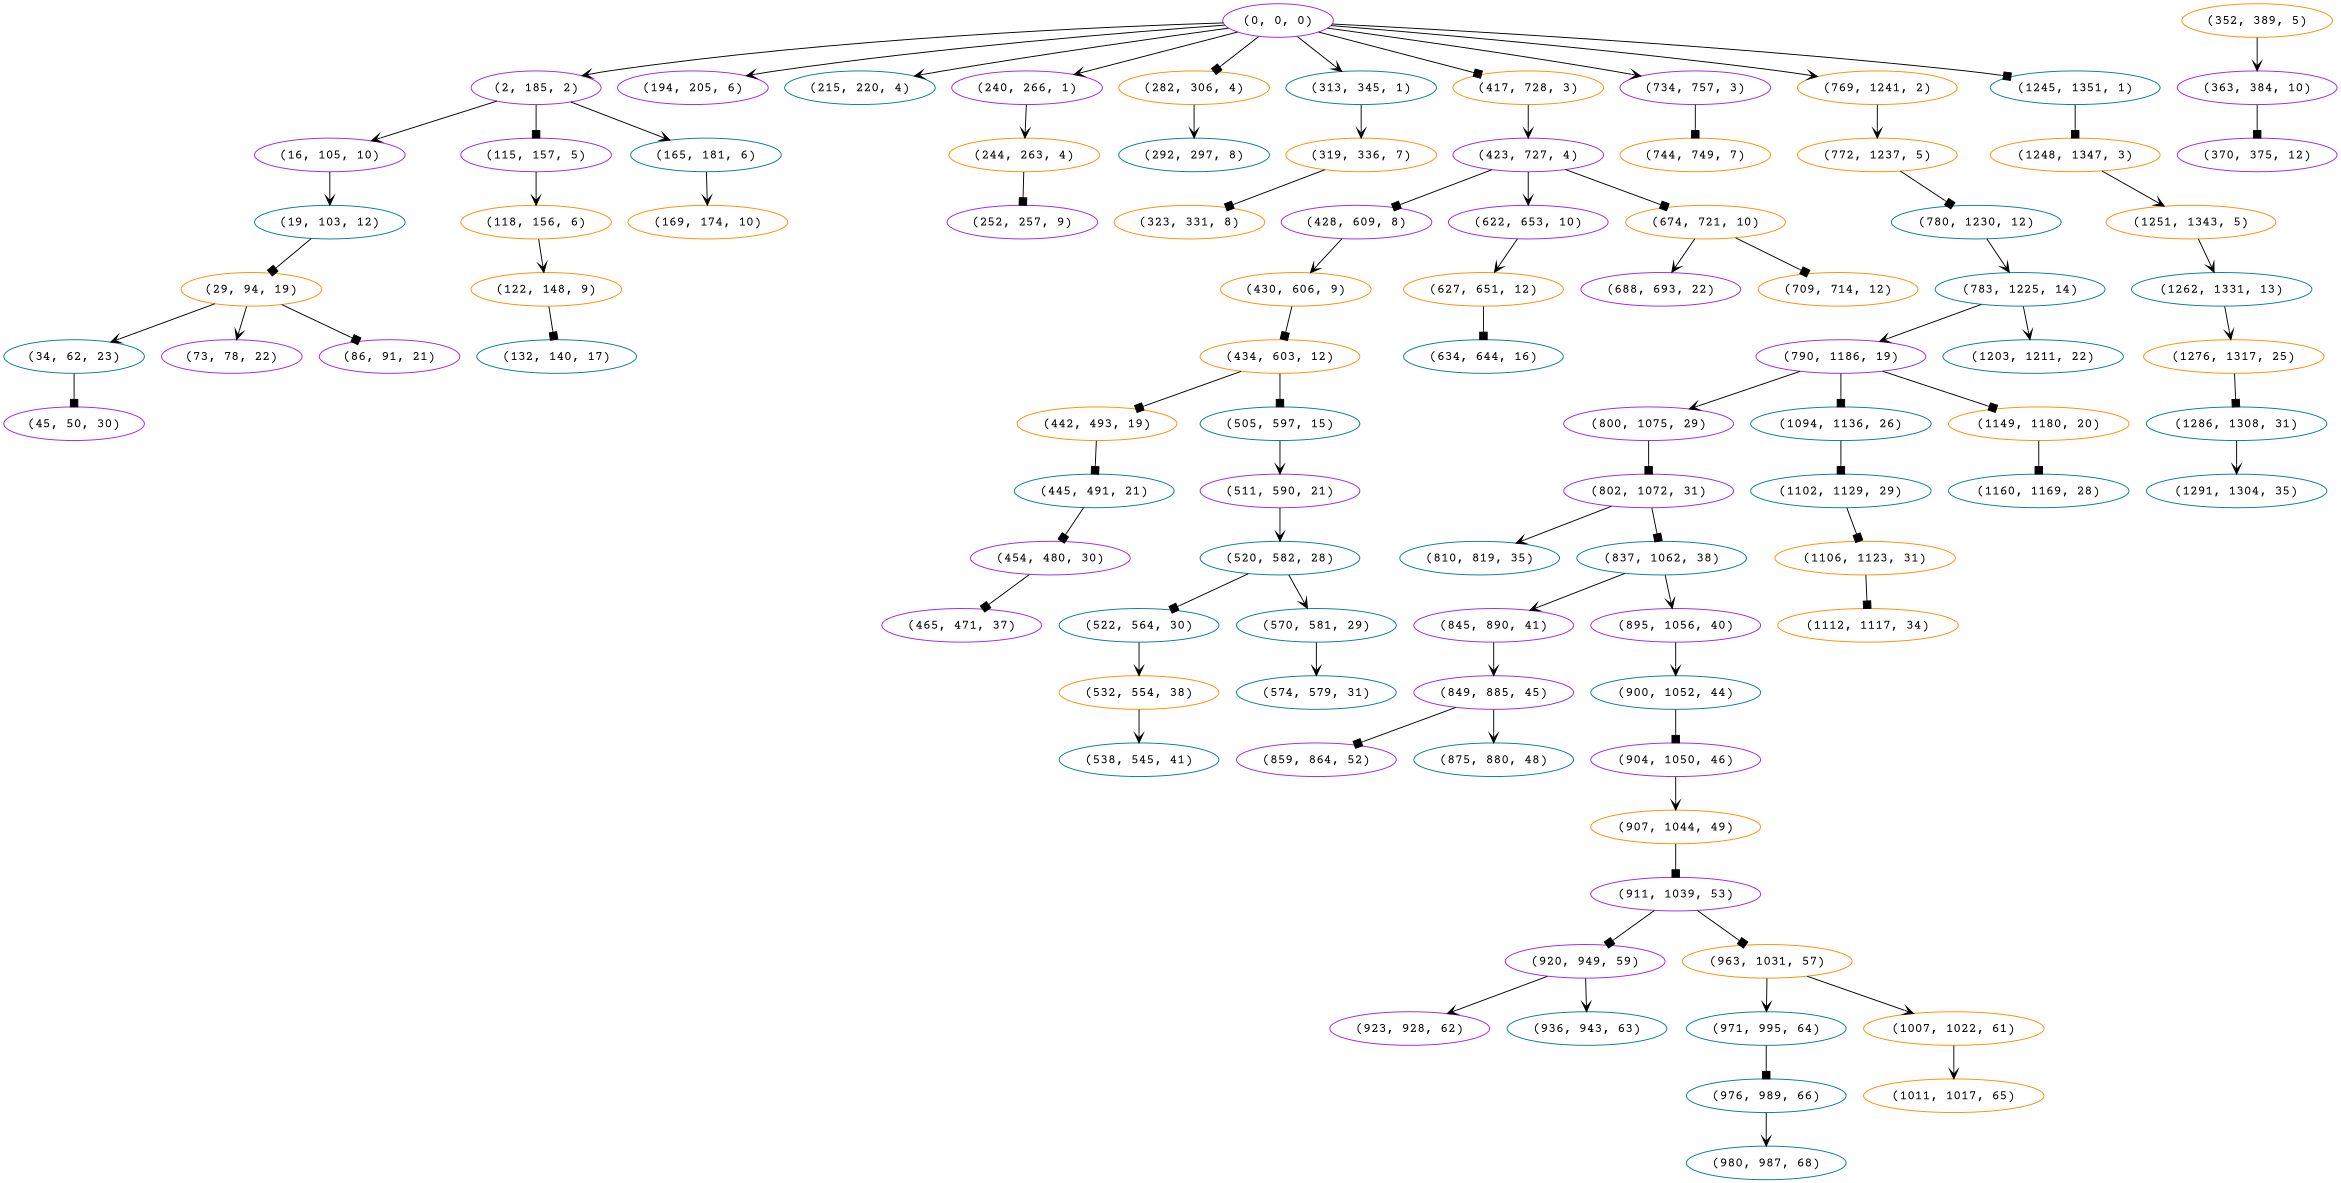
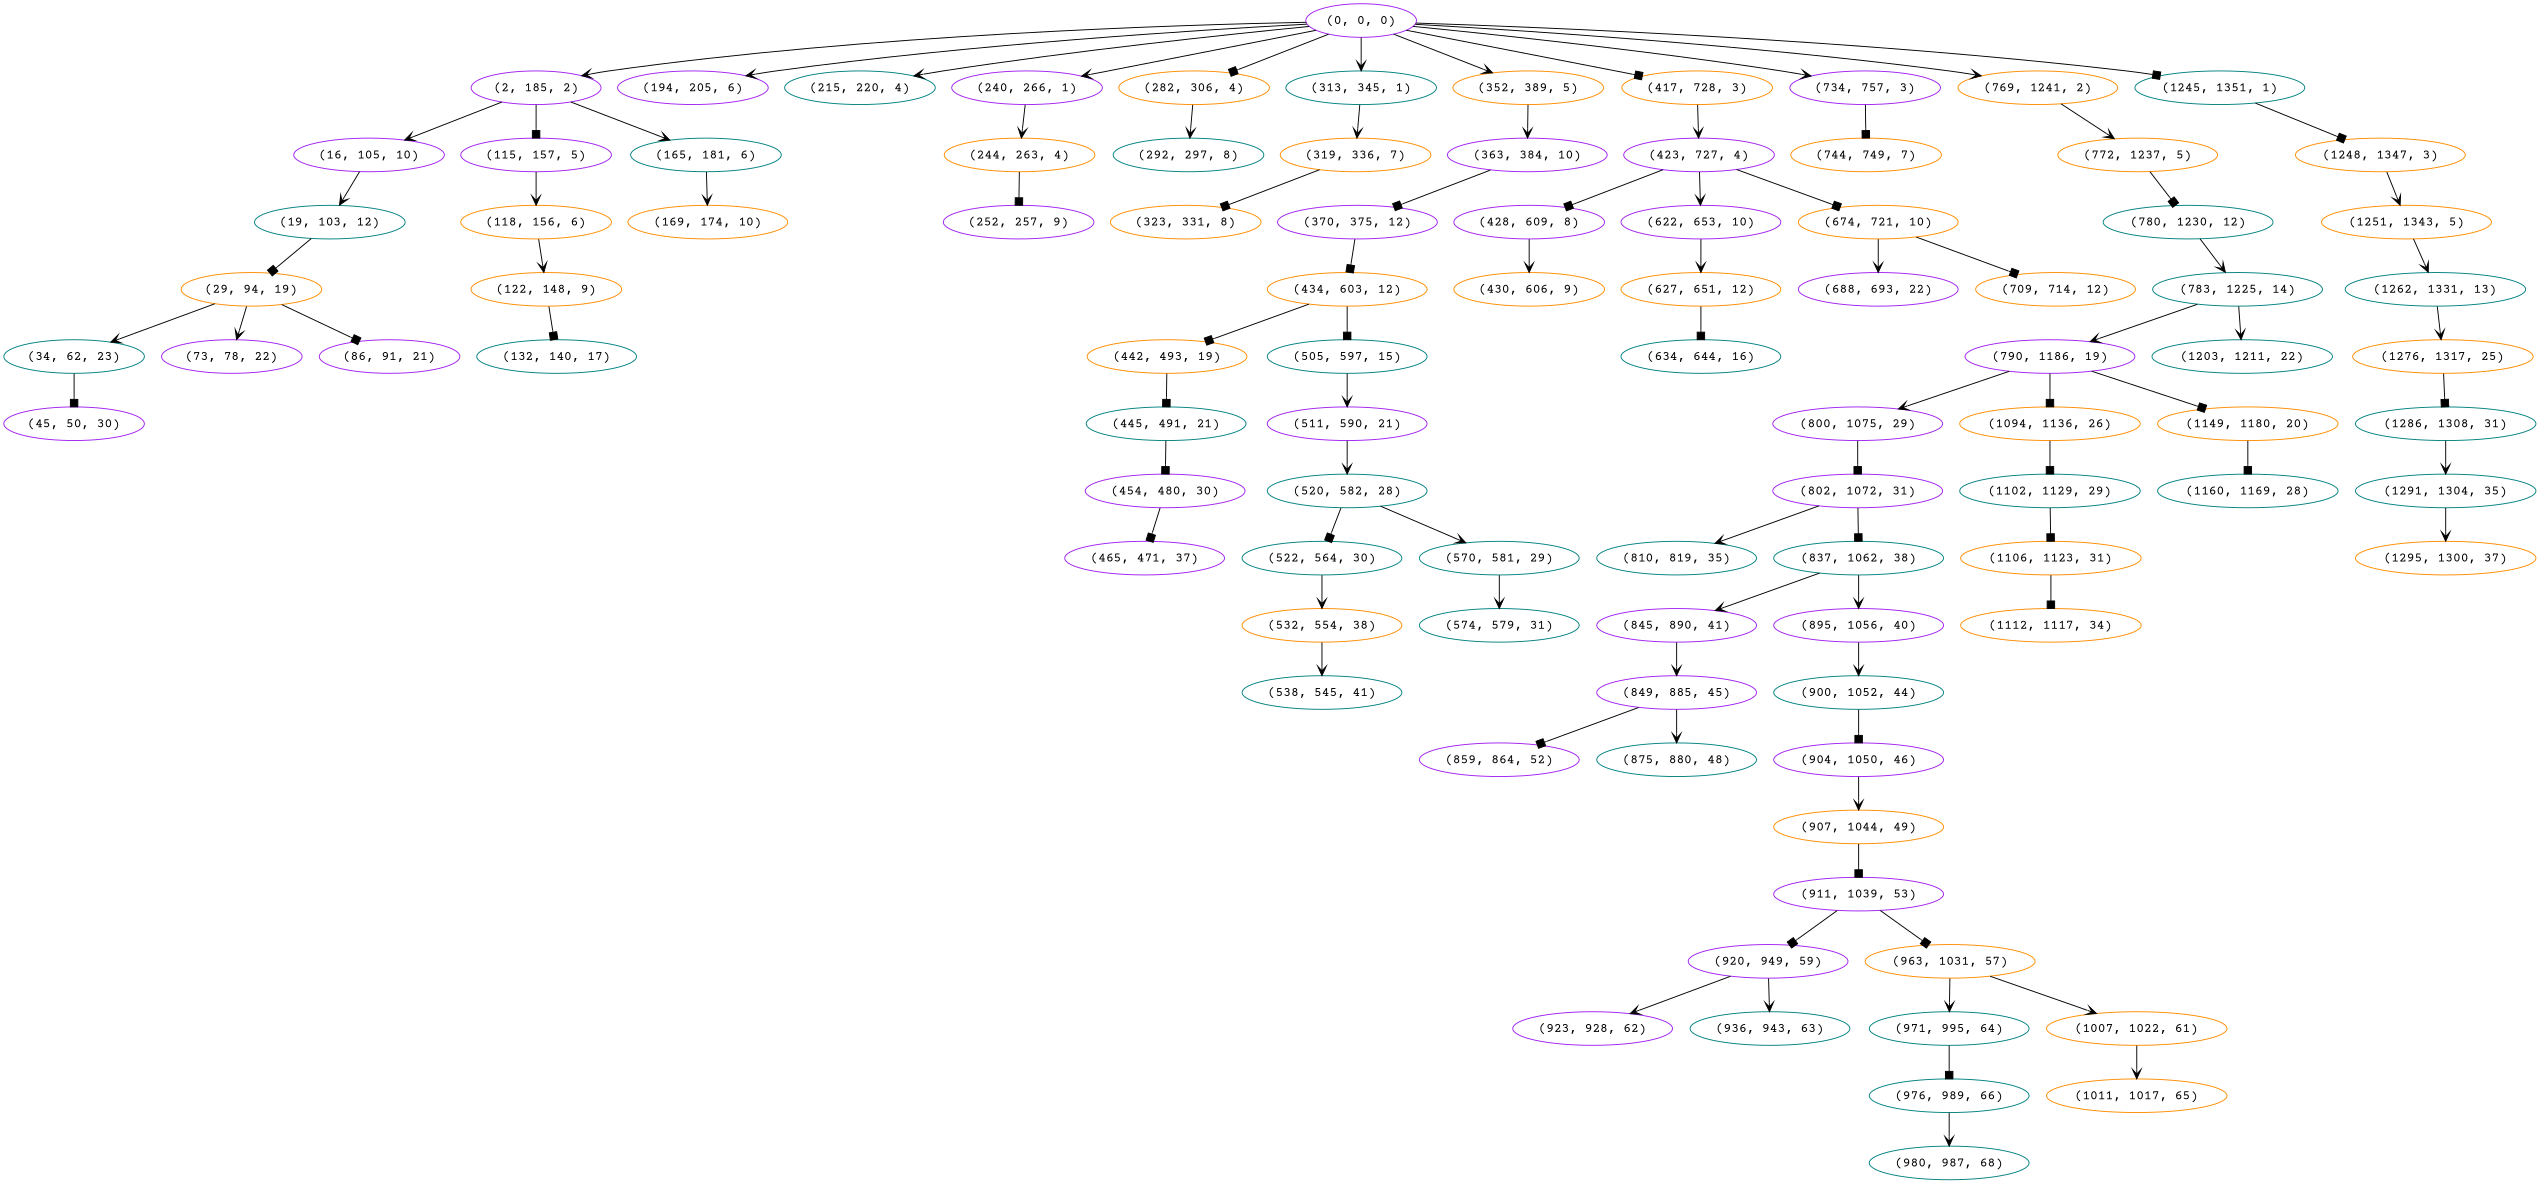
edge "(0, 0, 0)" -> "(352, 389, 5)": added
edge "(430, 606, 9)" -> "(434, 603, 12)": now "(370, 375, 12)" -> "(434, 603, 12)"
node "(1094, 1136, 26)": color teal -> darkorange
node "(1295, 1300, 37)": added
